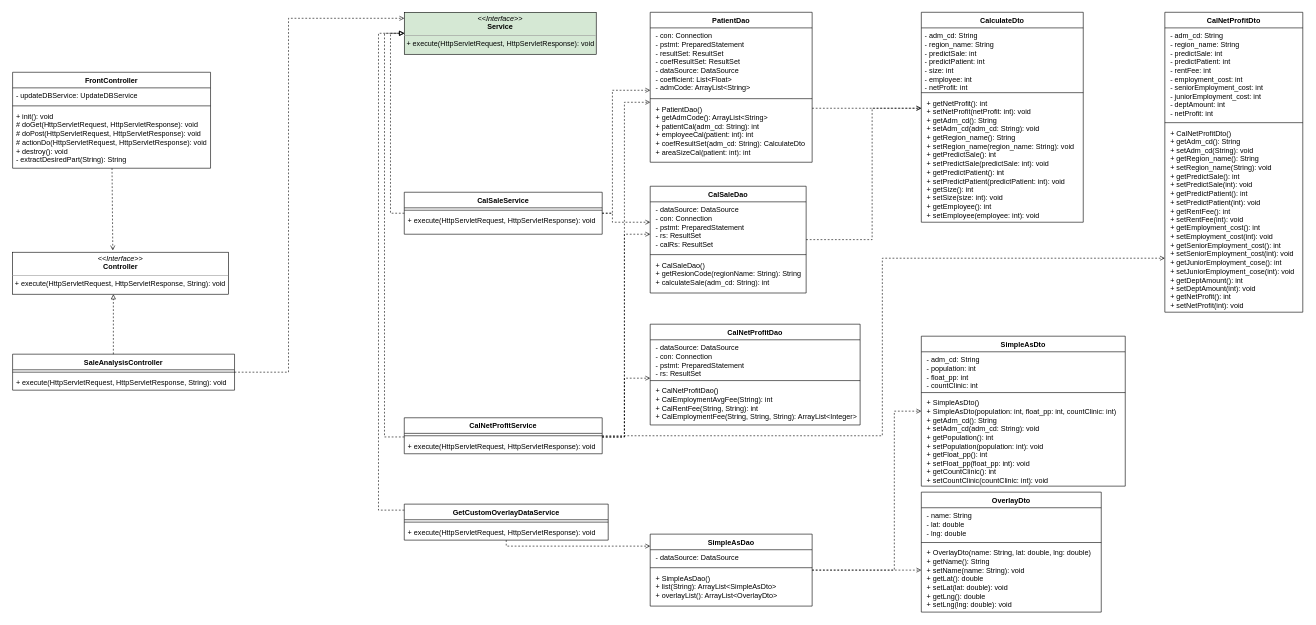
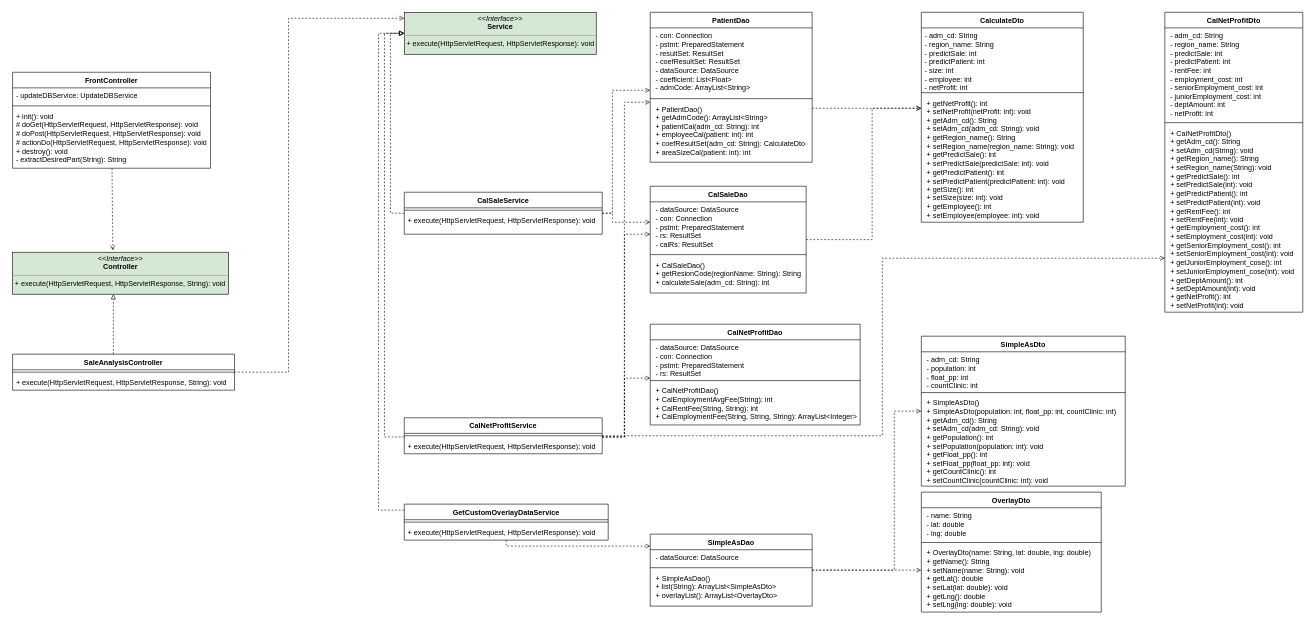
node "<<Interface>> Controller + execute(HttpServletRequest, HttpServletResponse, String): void": fillcolor #ffffff -> #d5e8d4
